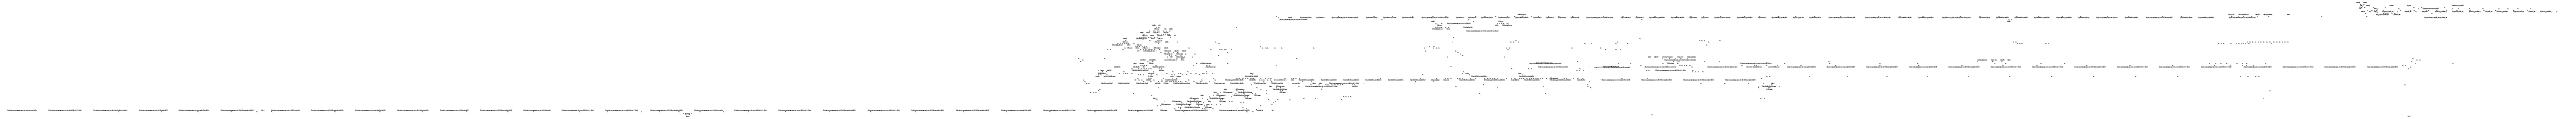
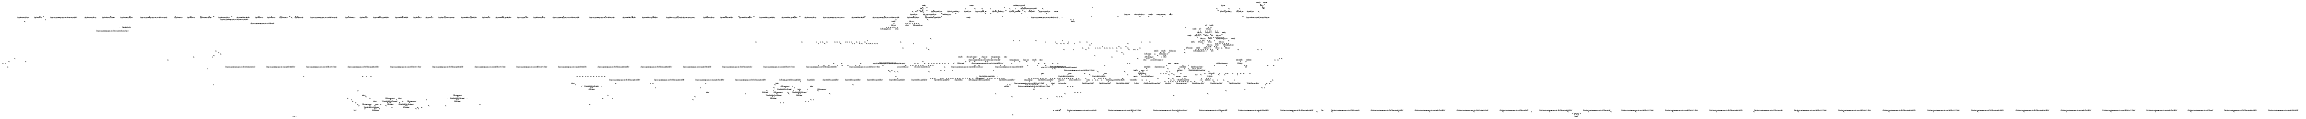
node "(Literal,0x0180)": added
node "1000149": removed
